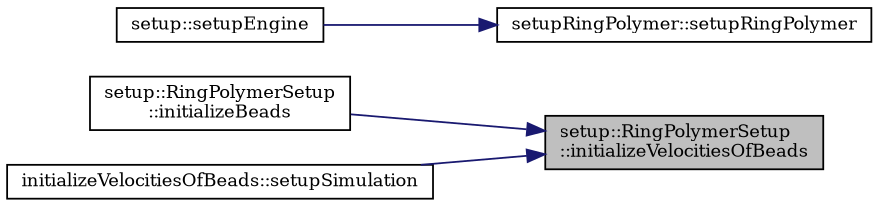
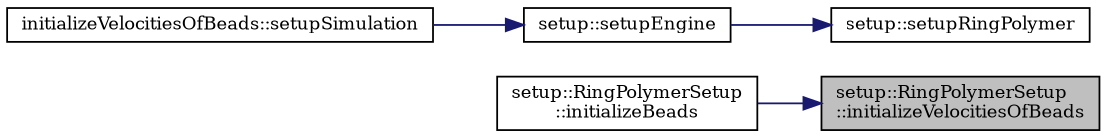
node "setupRingPolymer::setupRingPolymer": label "setupRingPolymer::setupRingPolymer" -> "setup::setupRingPolymer"
edge "initializeVelocitiesOfBeads::setupSimulation" -> "setup::RingPolymerSetup ::initializeVelocitiesOfBeads": now "initializeVelocitiesOfBeads::setupSimulation" -> "setup::setupEngine"
